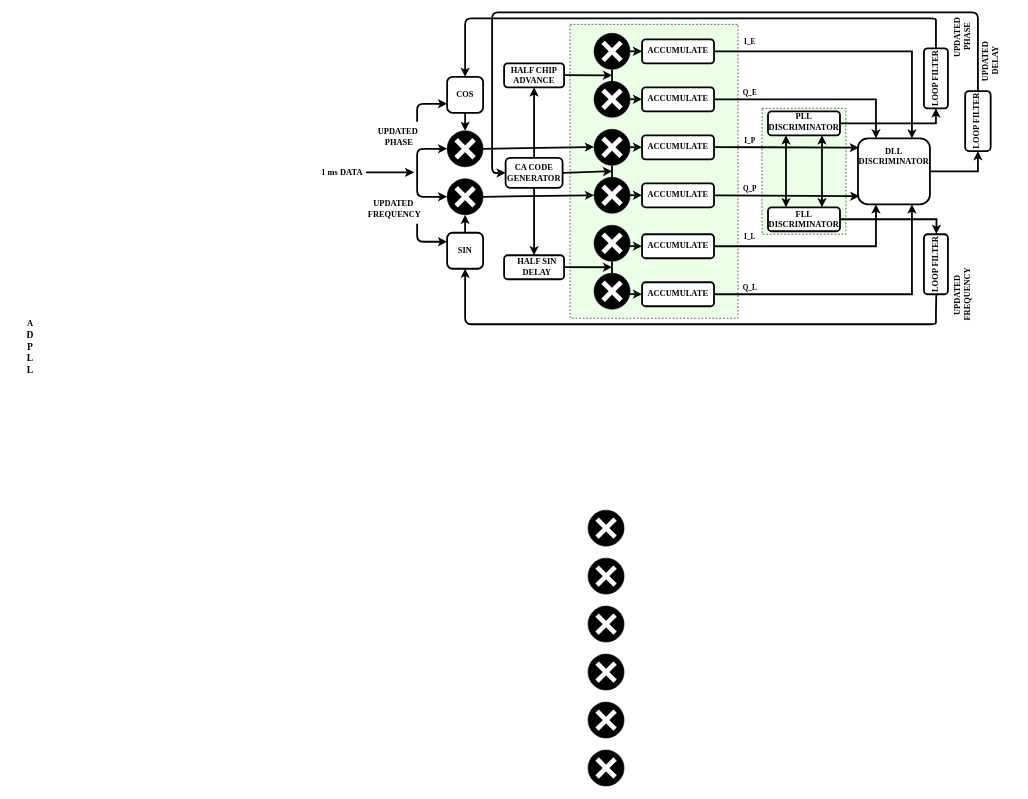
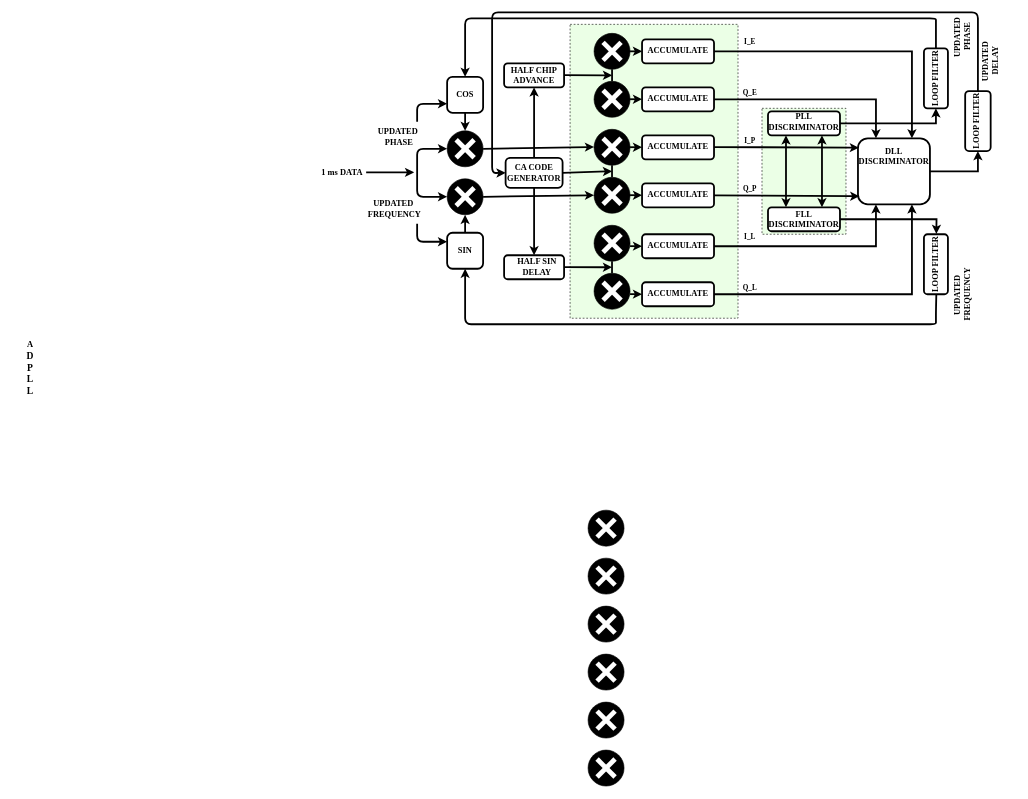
node "A D P L L": moved (30, 347) -> (30, 368)
